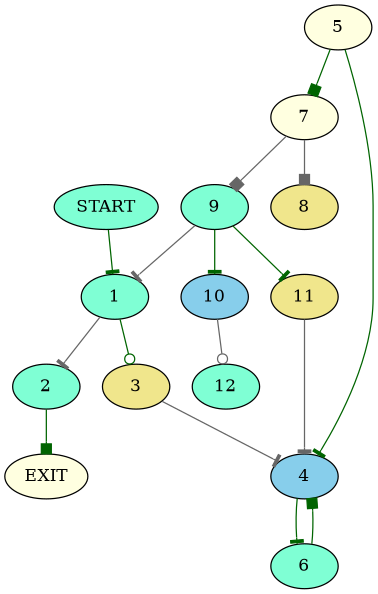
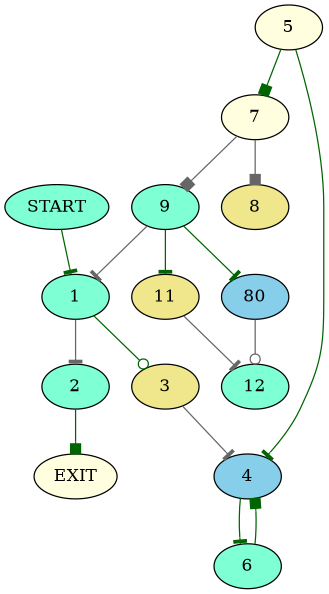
node "10": label "10" -> "80"
edge "11" -> "4": now "11" -> "12"
